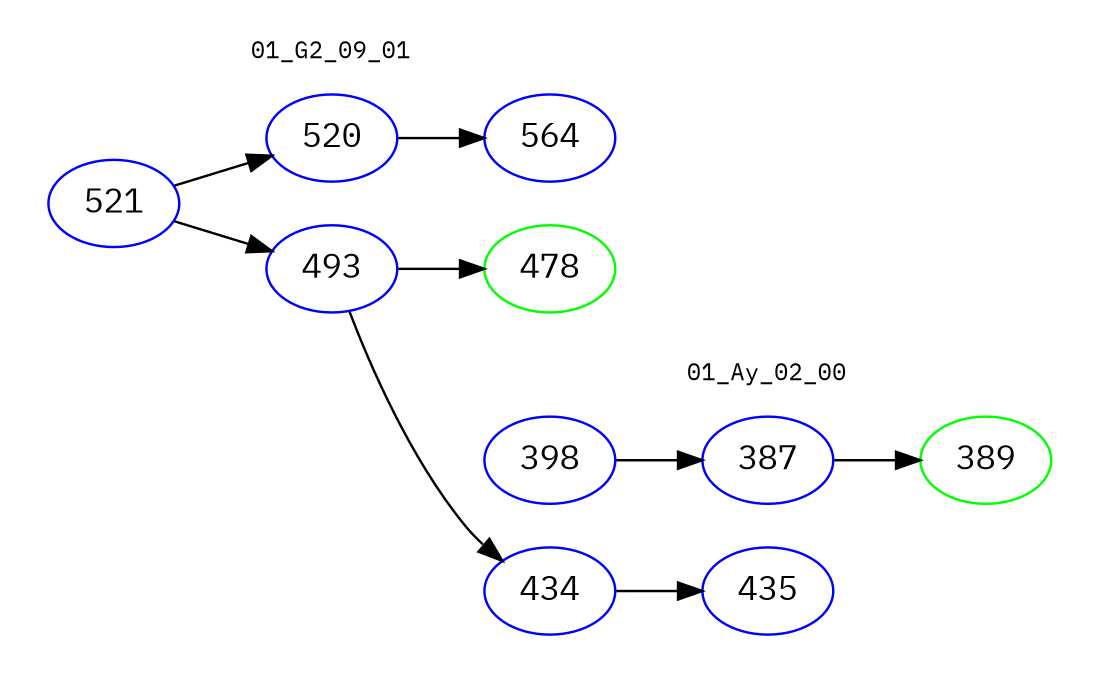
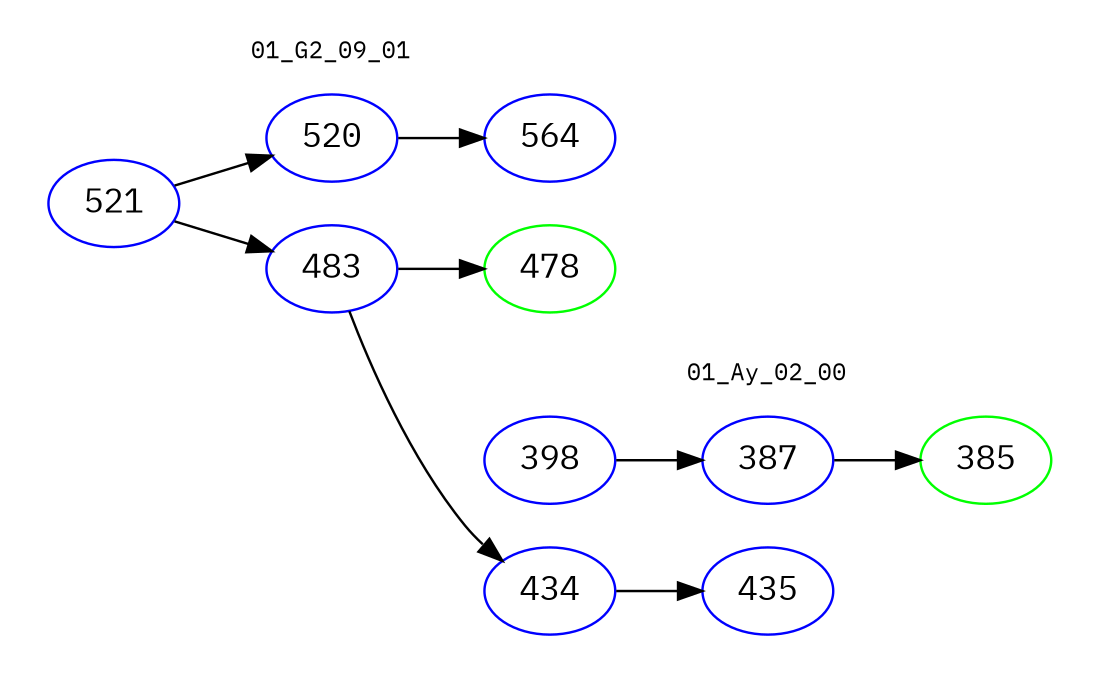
node "493": label "493" -> "483"
node "389": label "389" -> "385"
